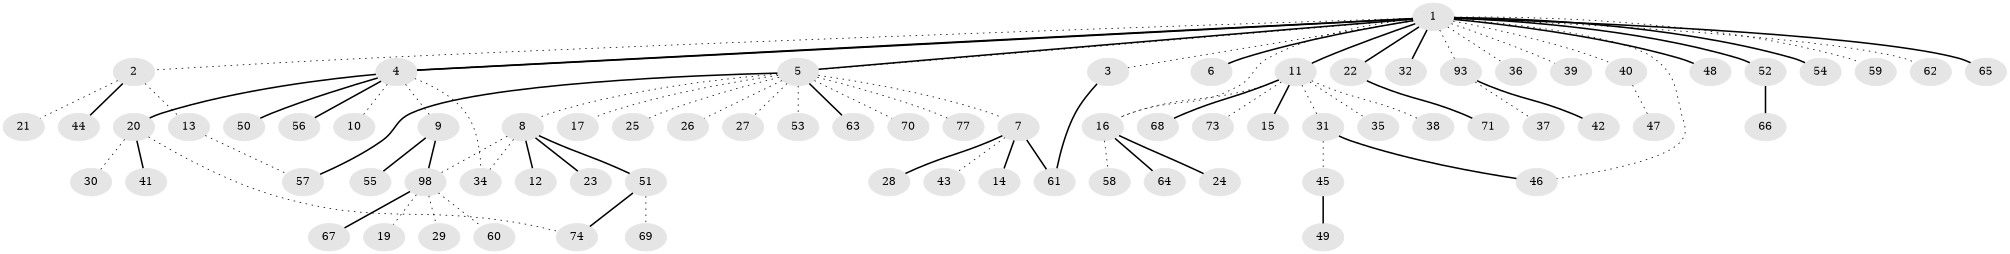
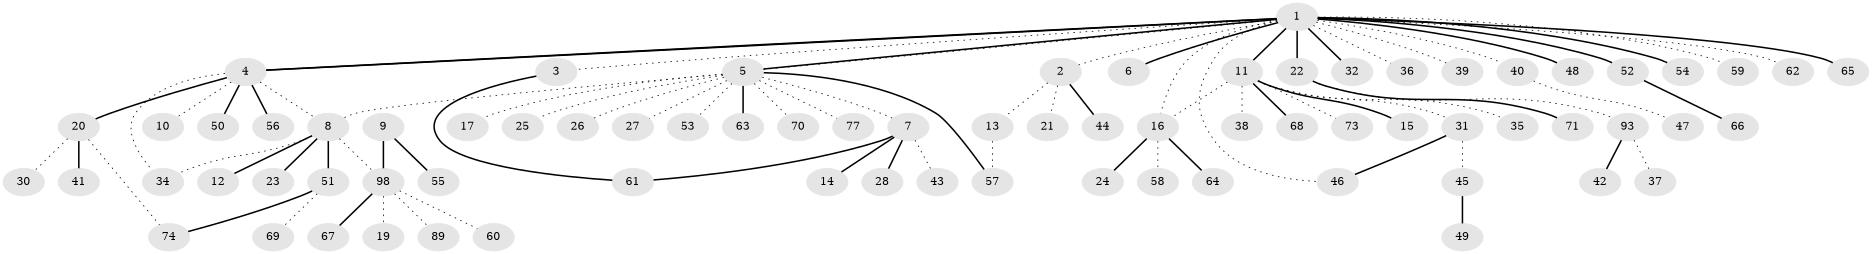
edge "1" -- "93": now "22" -- "93"
edge "4" -- "9": now "4" -- "8"
node "29": label "29" -> "89"
